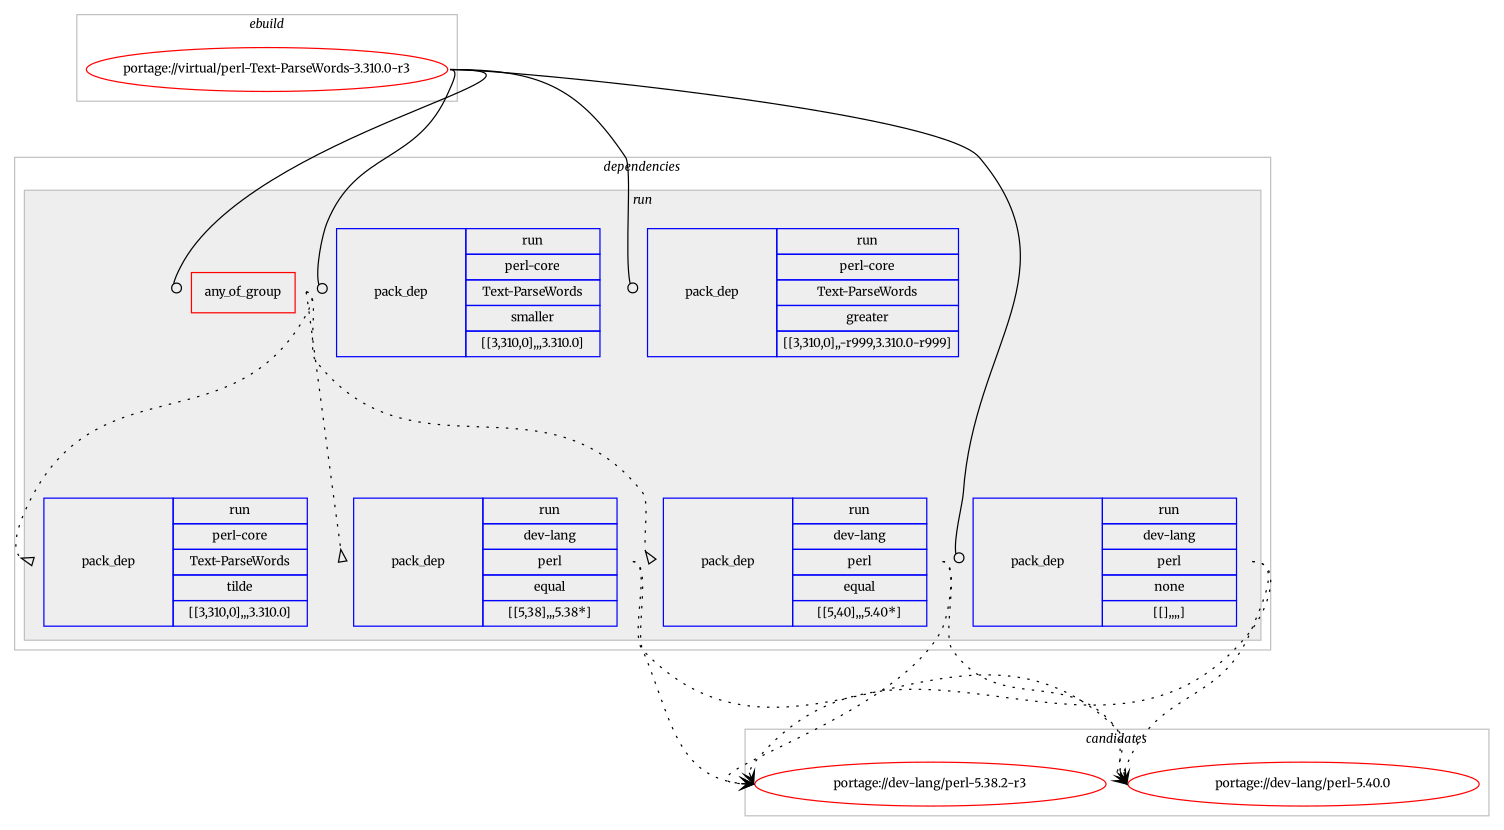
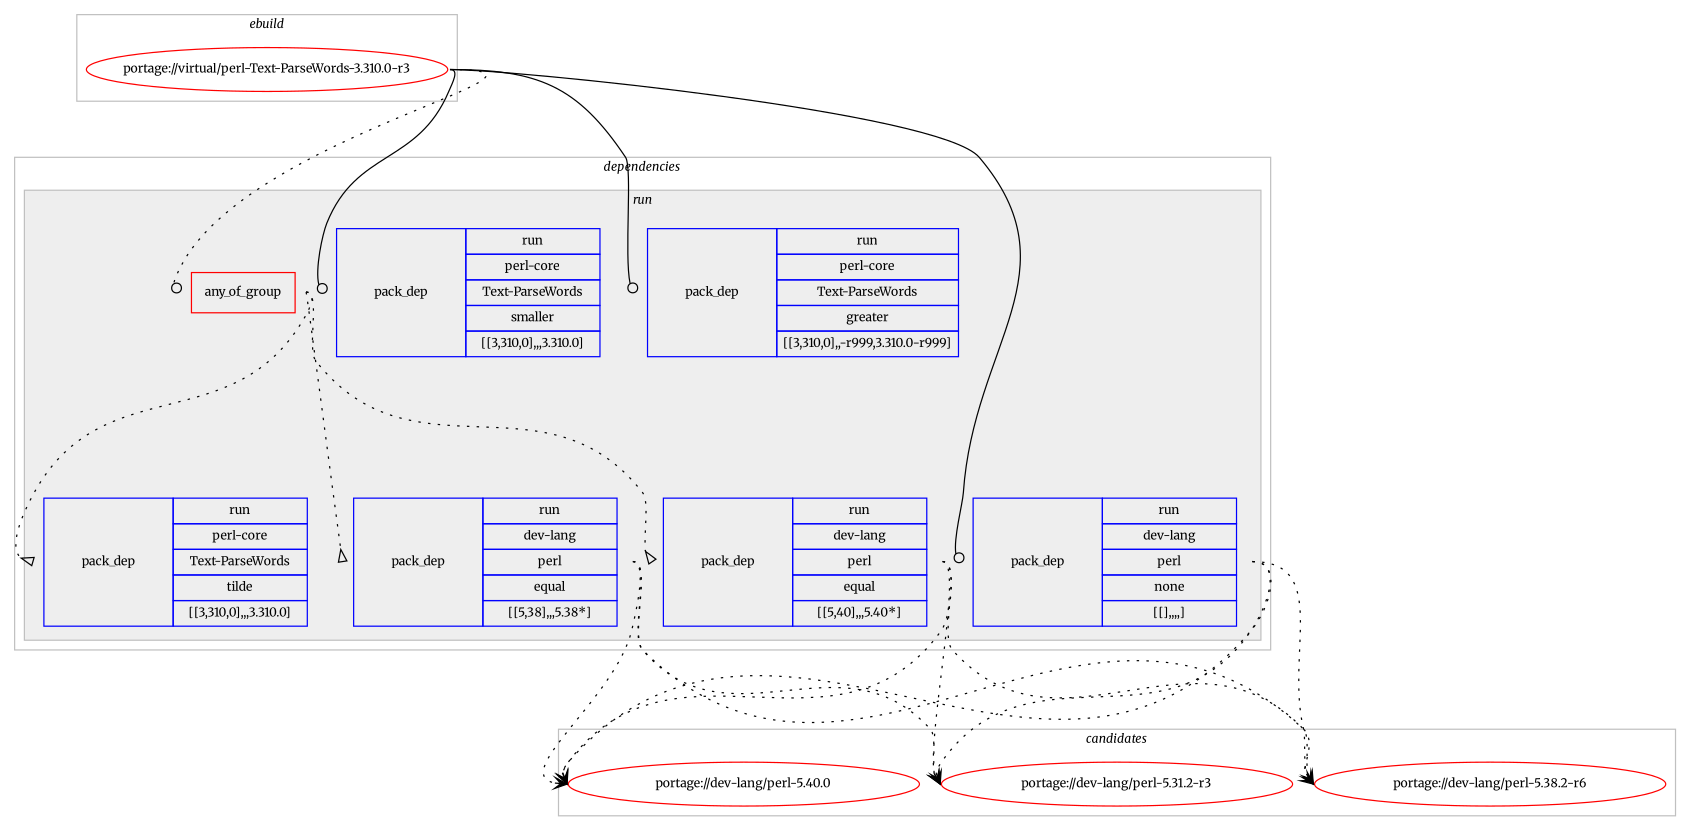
edge "portage://virtual/perl-Text-ParseWords-3.310.0-r3" -> "any_of_group": style solid -> dotted
node "portage://dev-lang/perl-5.38.2-r3": label "portage://dev-lang/perl-5.38.2-r3" -> "portage://dev-lang/perl-5.31.2-r3"
node "portage://dev-lang/perl-5.38.2-r6": added
